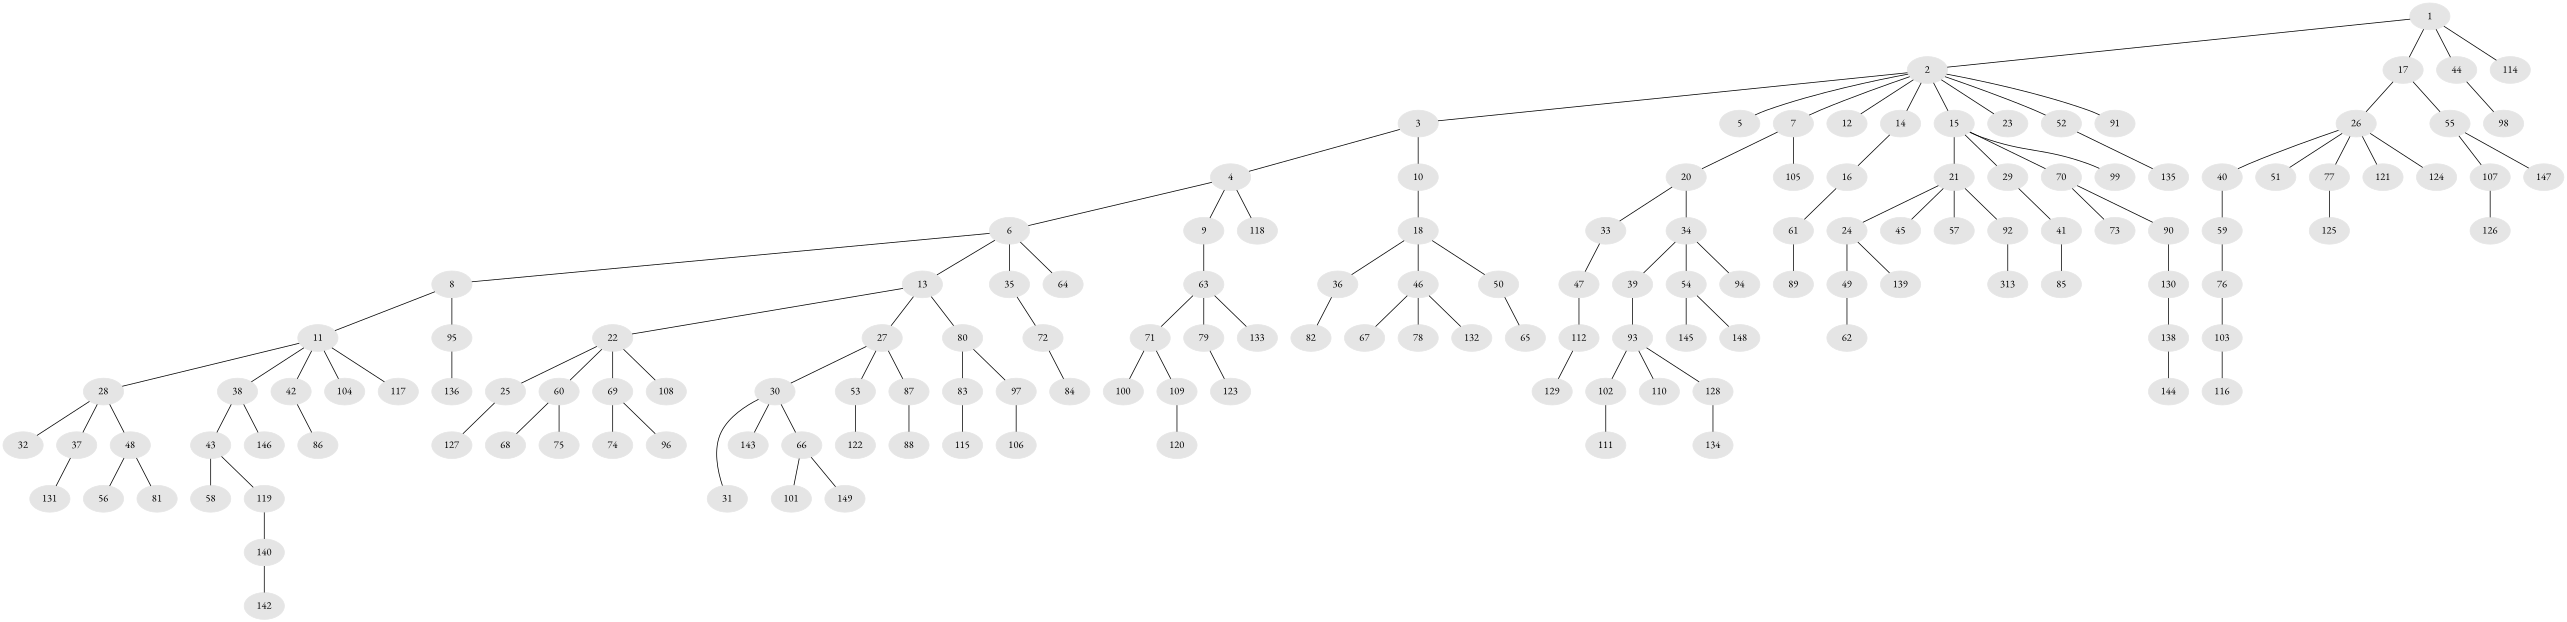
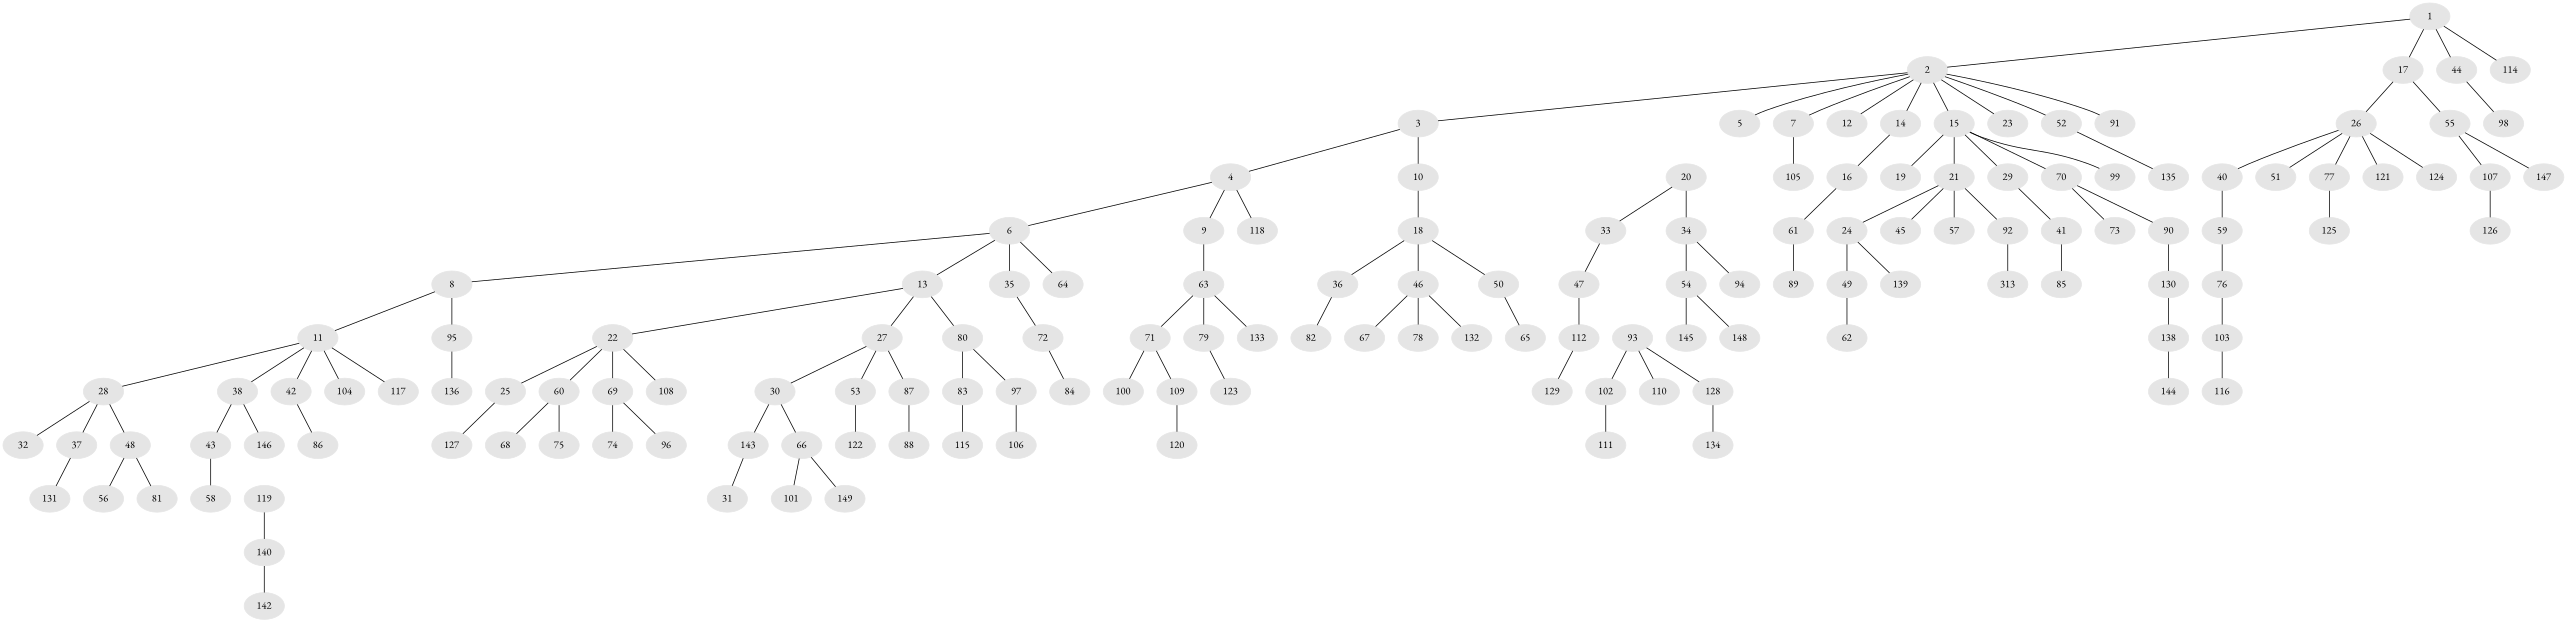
edge "7" -- "20": removed
node "19": added
node "39": removed
edge "30" -- "31": now "143" -- "31"
edge "43" -- "119": removed
